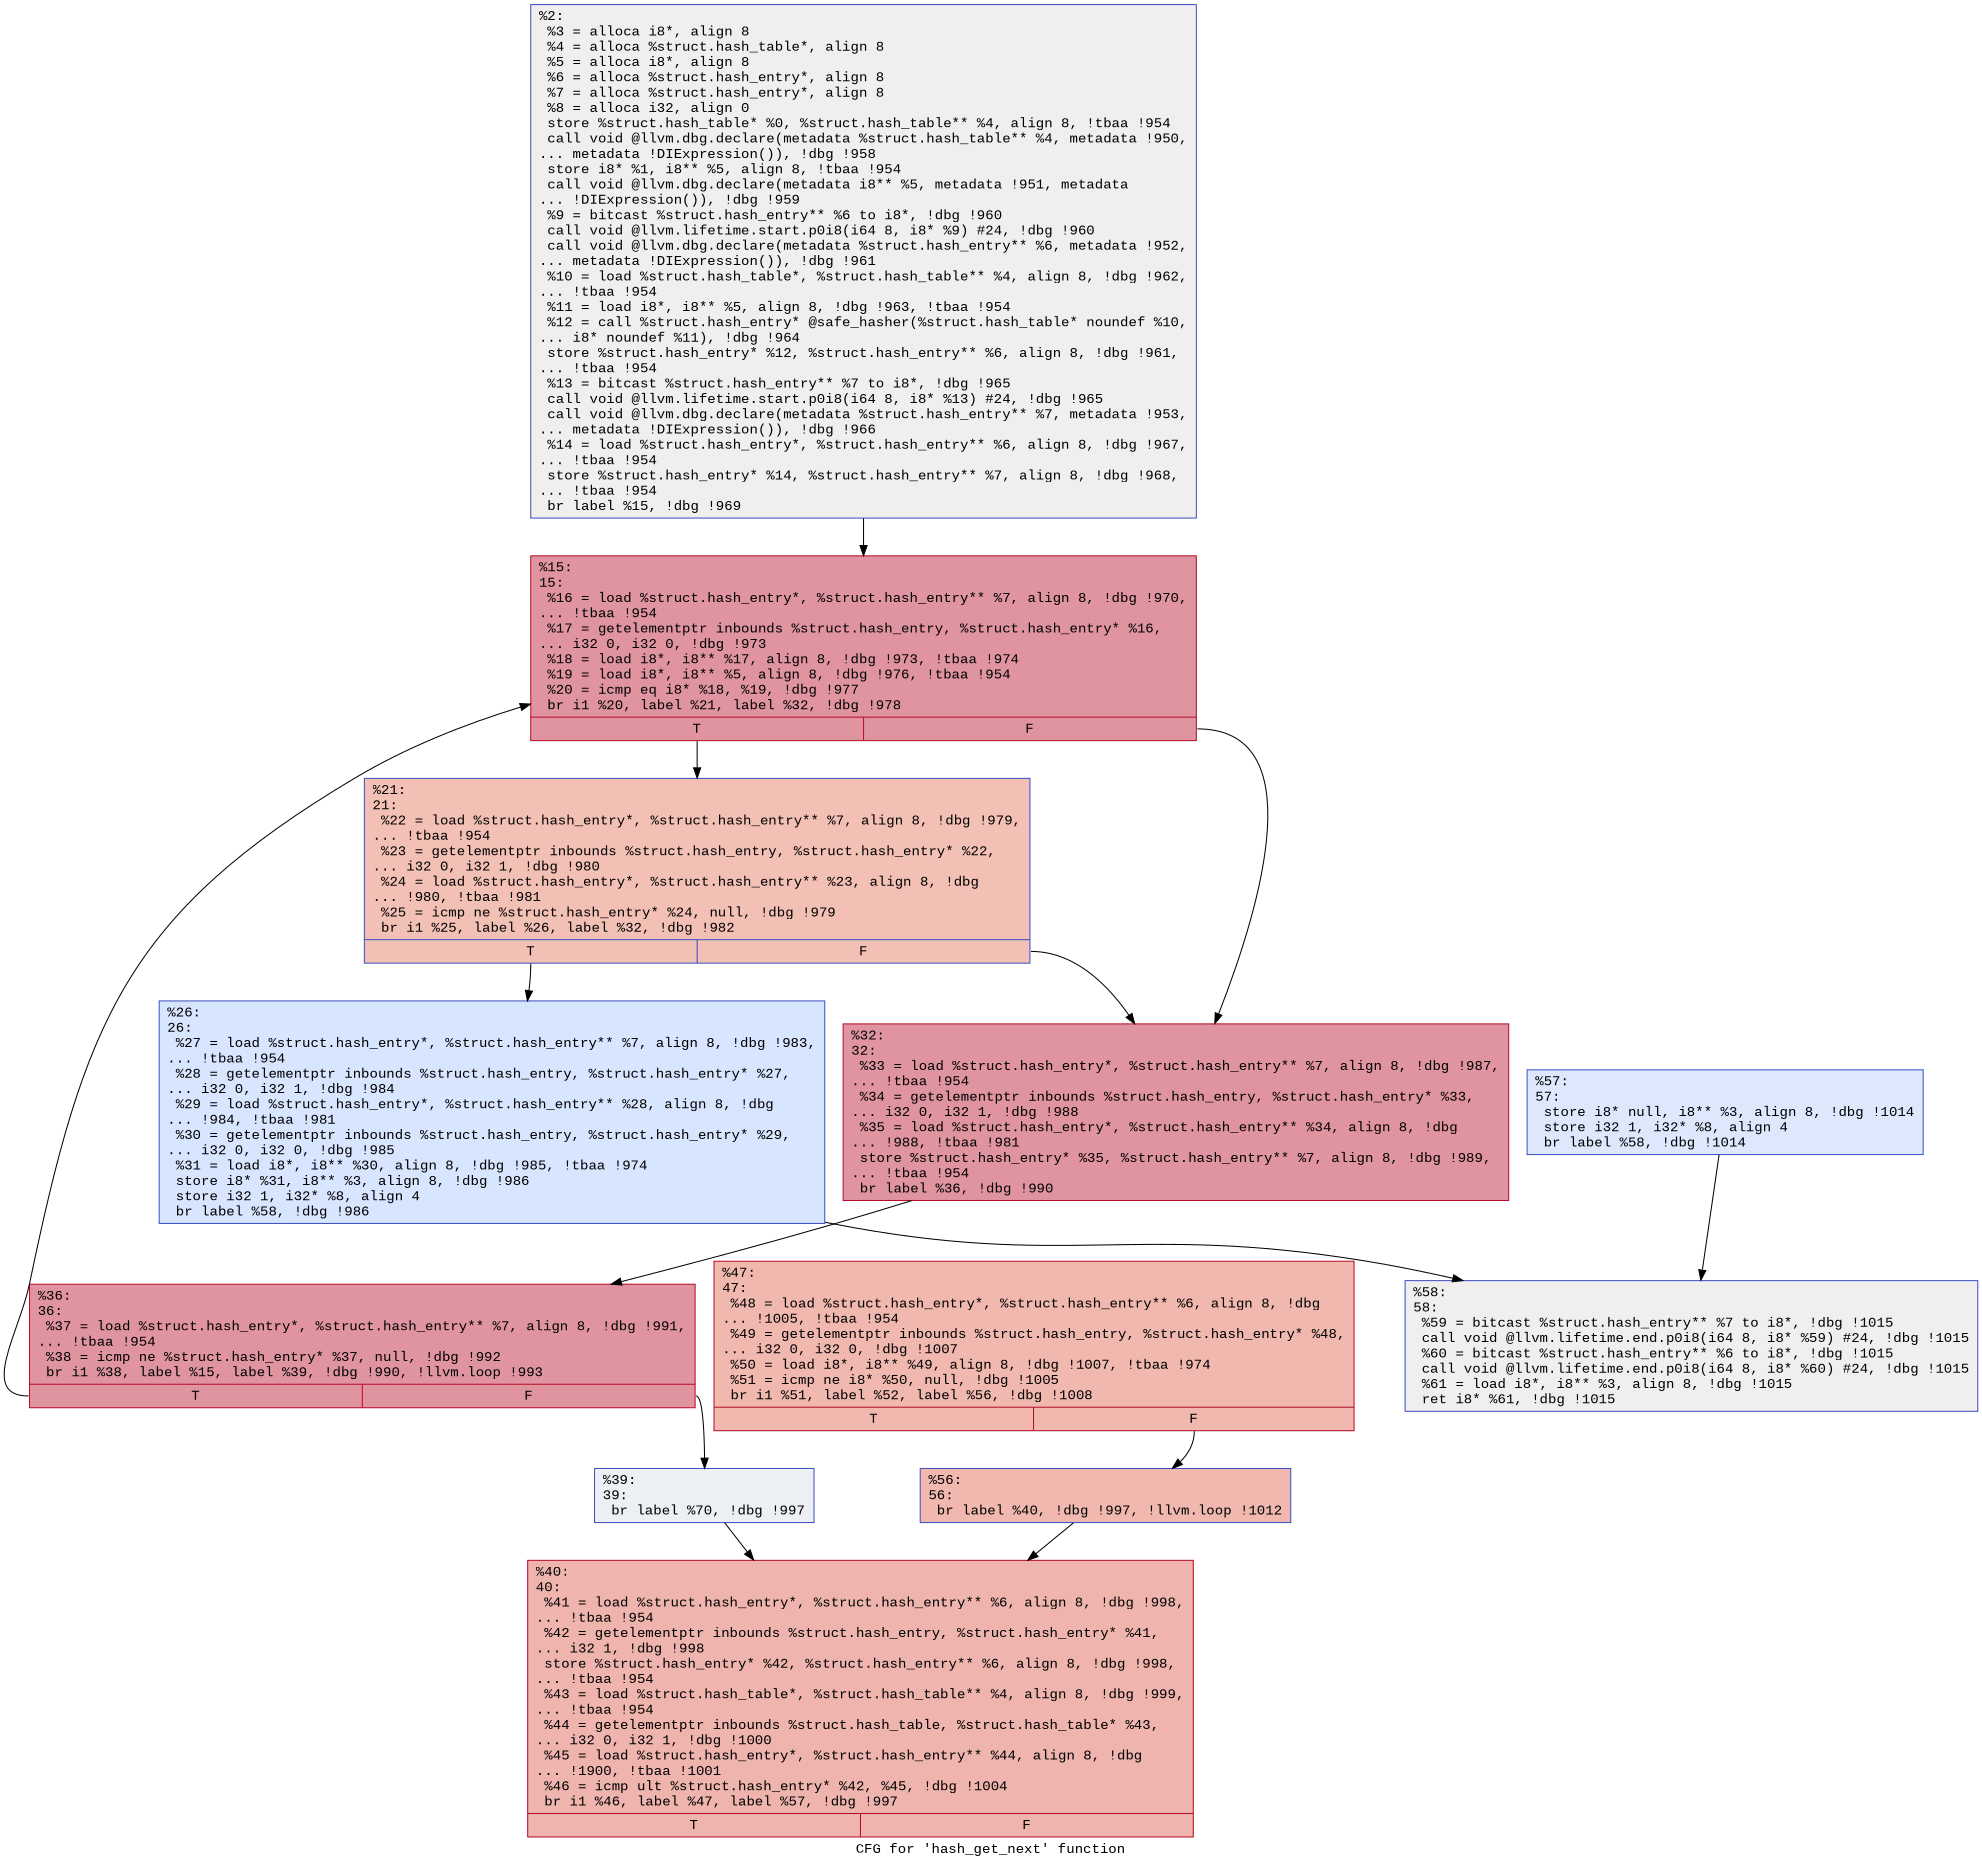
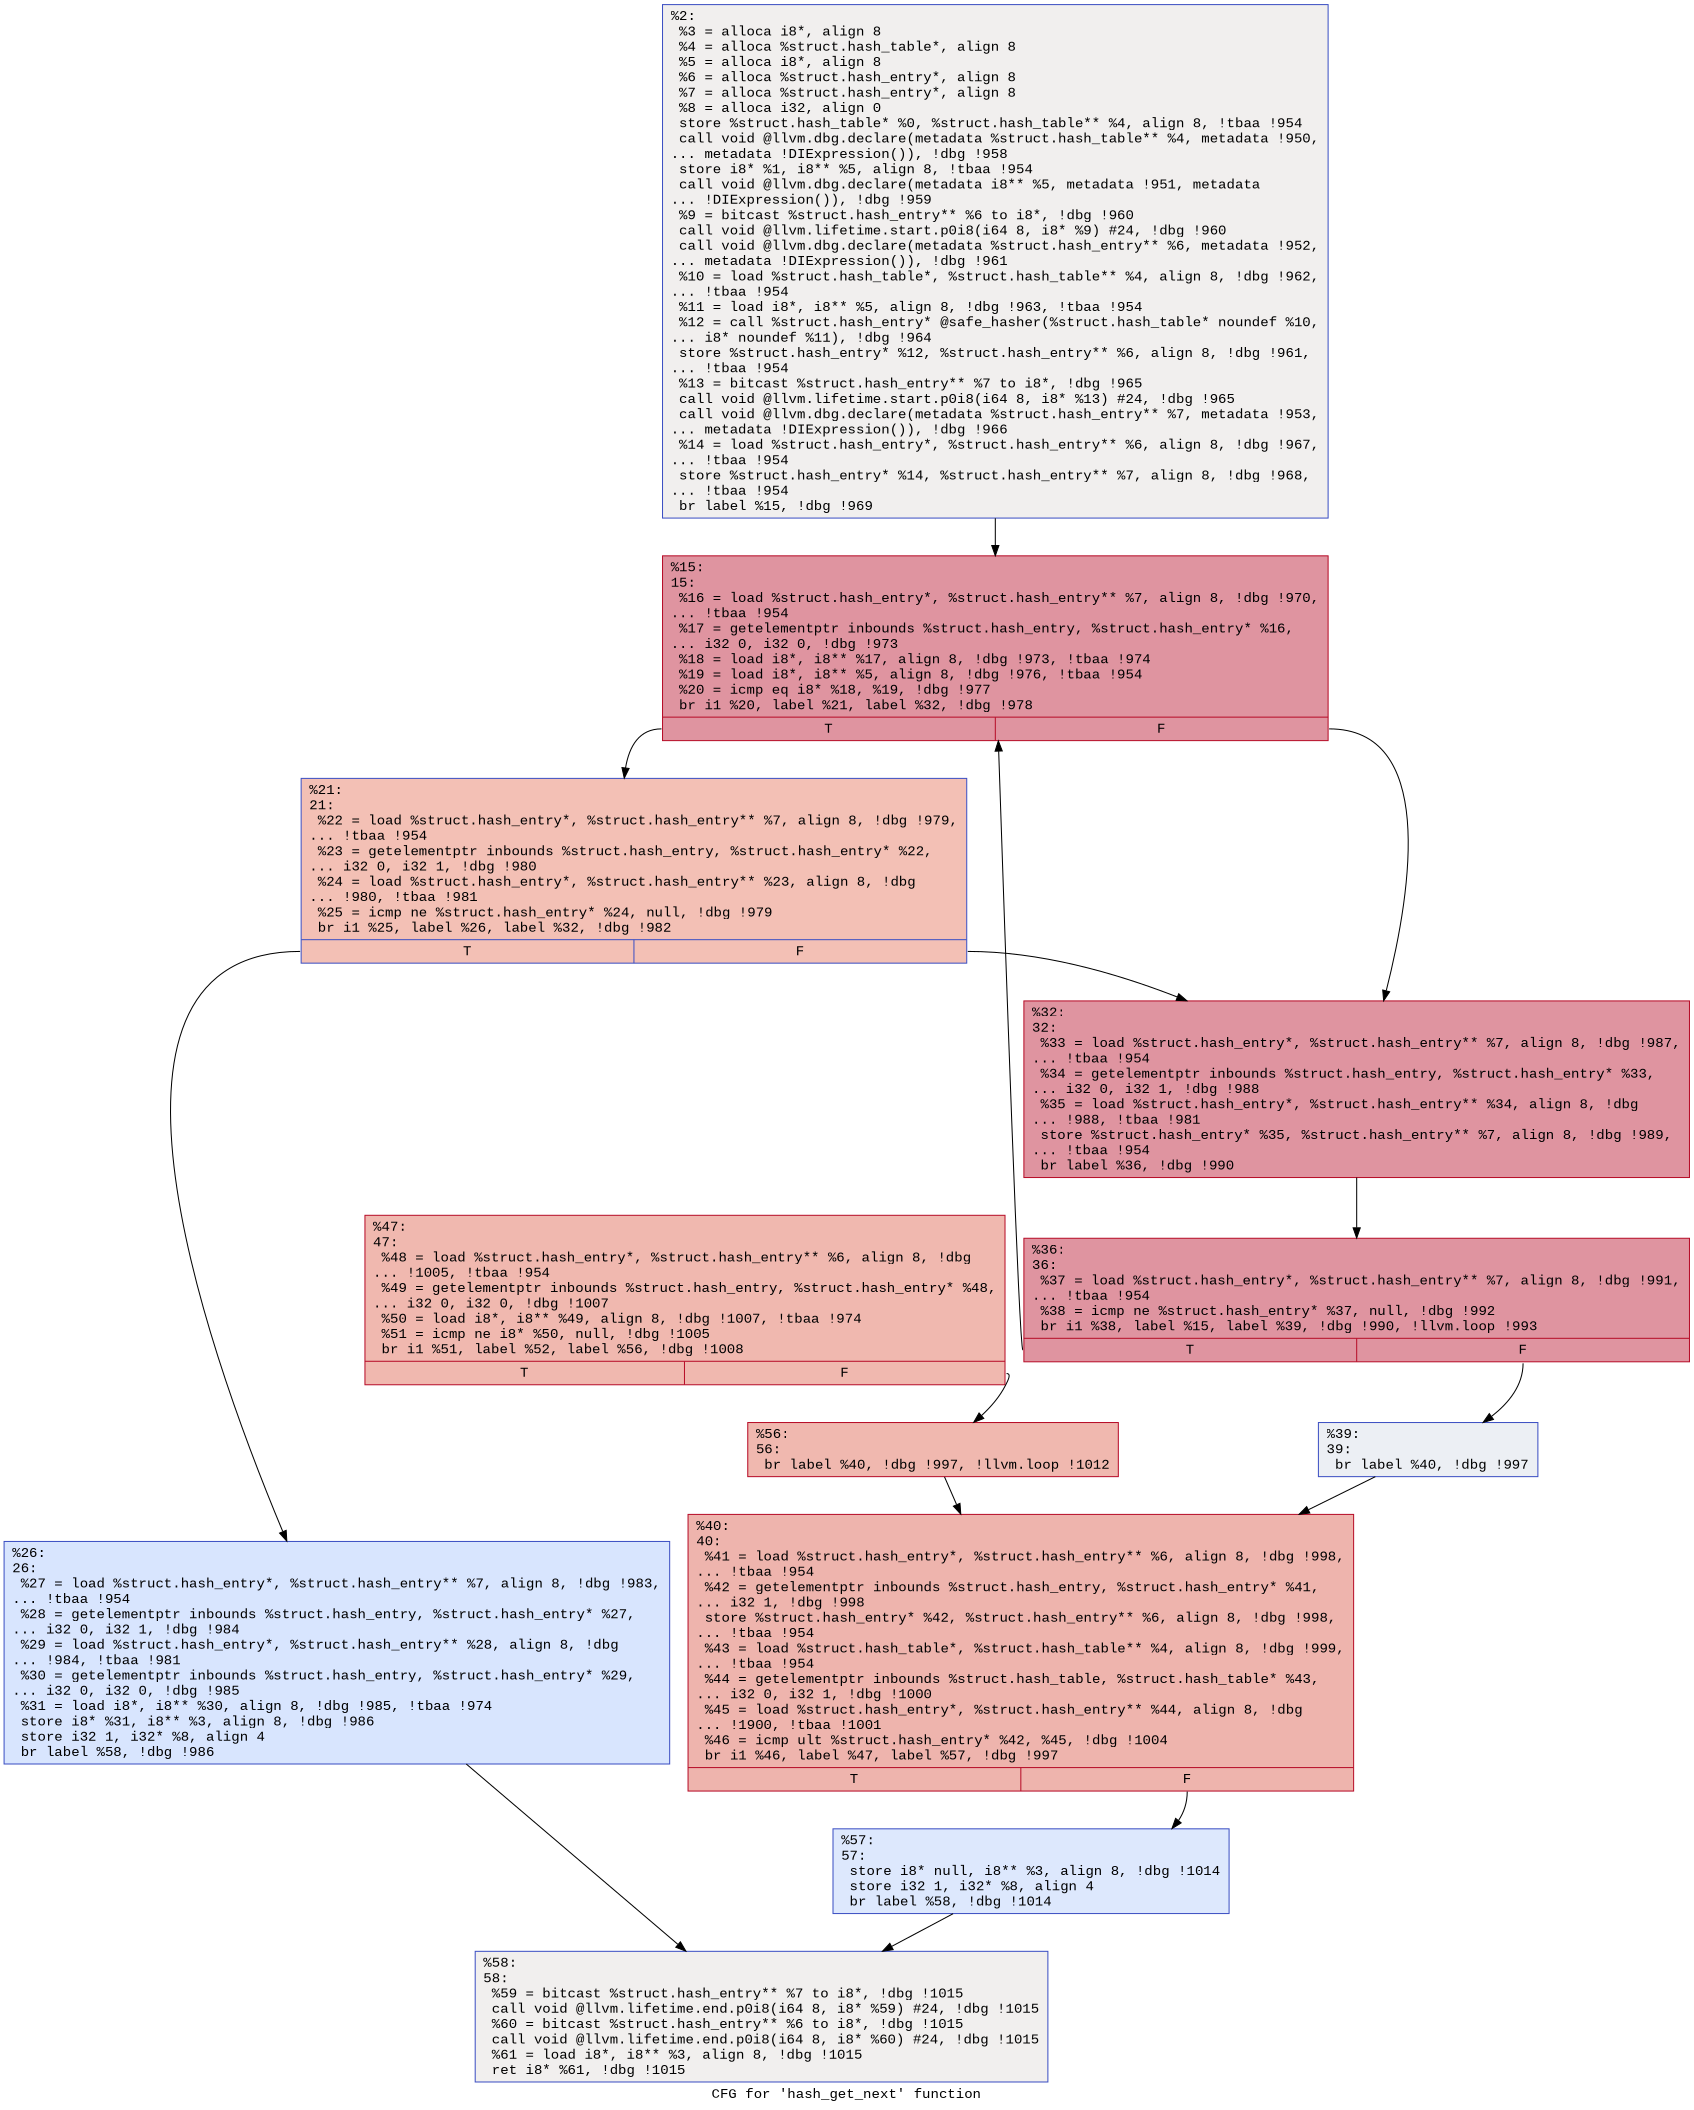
node "%56:": color #3d50c3ff -> #b70d28ff
node "%39:": text "br label %70, !dbg !997" -> "br label %40, !dbg !997"
edge "%40:" -> "%57:": added
